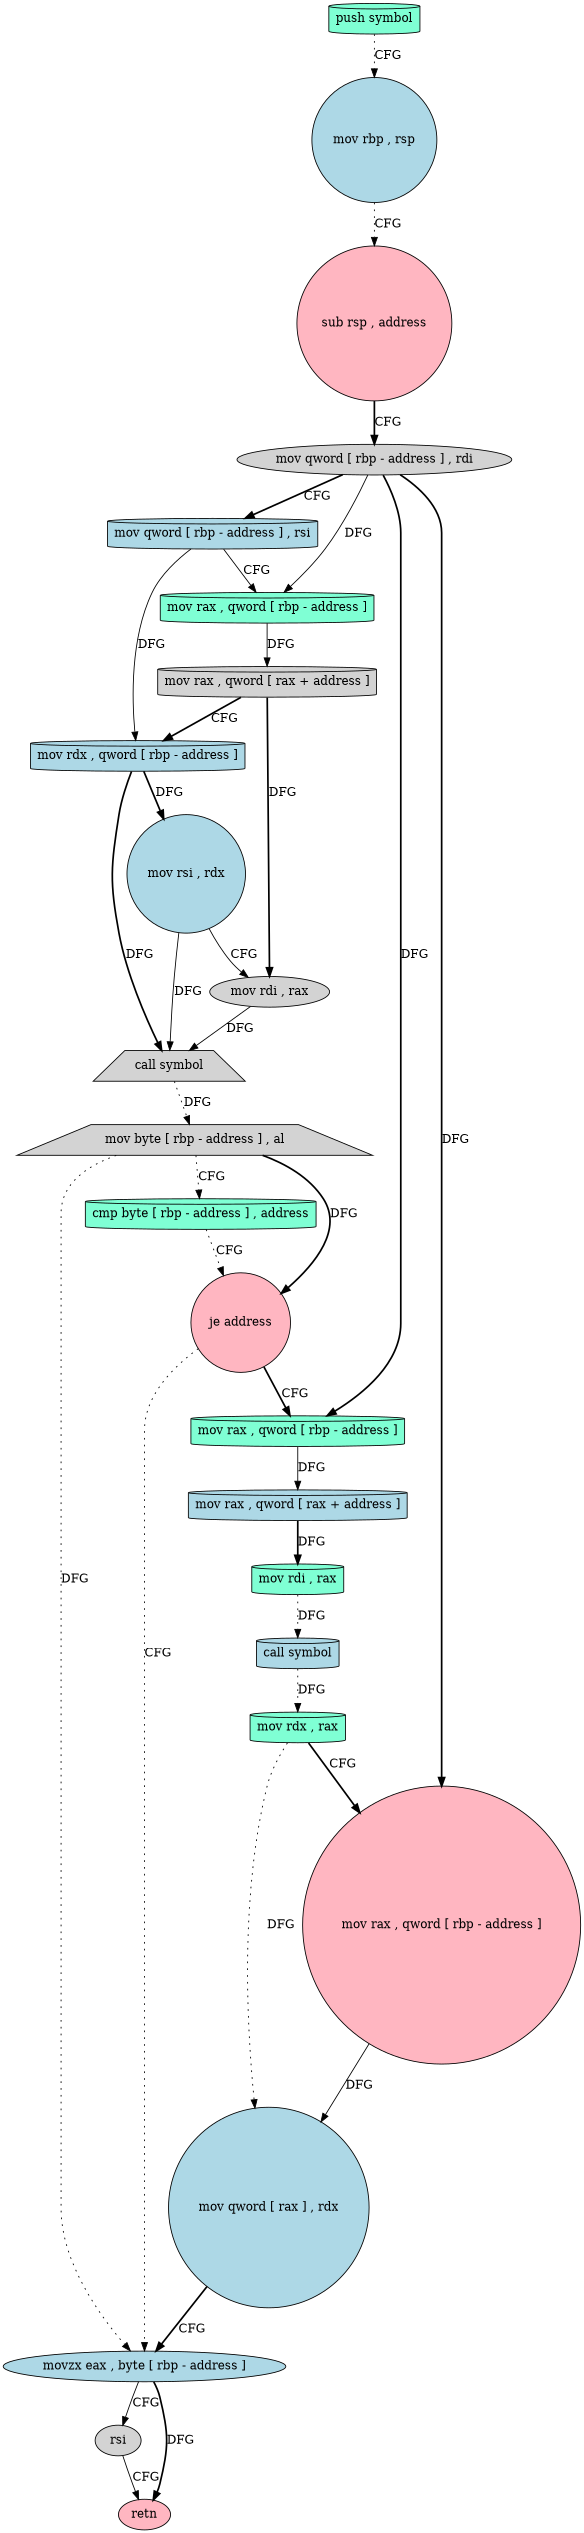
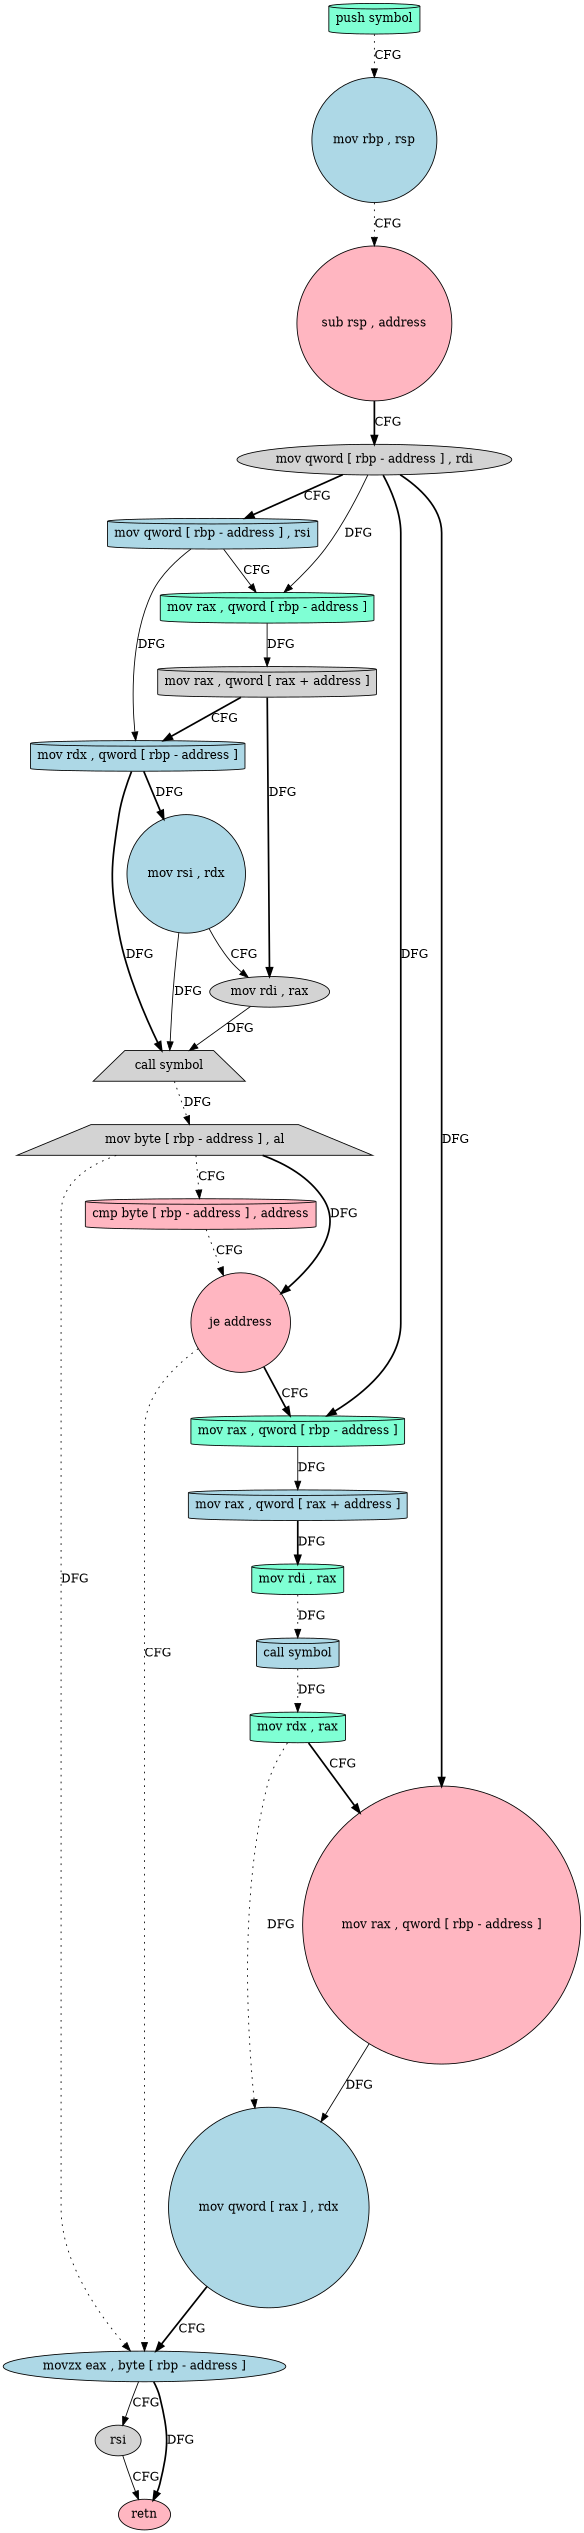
node "cmp byte [ rbp - address ] , address": fillcolor aquamarine -> lightpink
